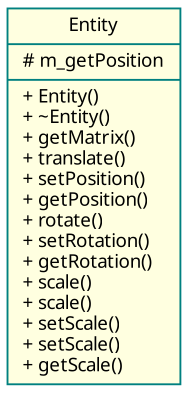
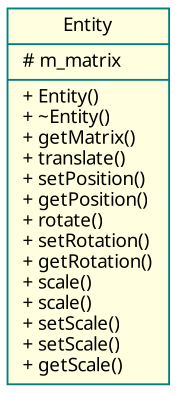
node "Entity": text "# m_getPosition" -> "# m_matrix"
